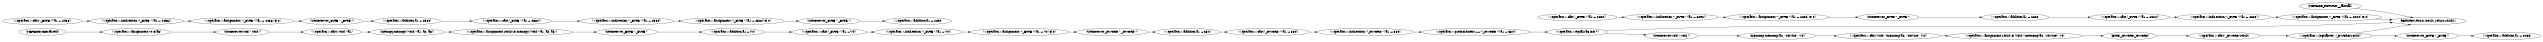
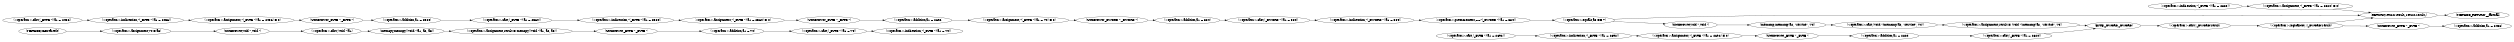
edge "(METHOD_RETURN,__fastcall)" -> "(RETURN,return result;,return result;)": reversed
edge "(<operator>.cast,(_BYTE *)(a1 + 2820))" -> "(<operator>.indirection,*(_BYTE *)(a1 + 2820))": now "(<operator>.cast,(_BYTE *)(a1 + 2820))" -> "(BYTE,_DWORD,_DWORD)"
edge "(<operator>.indirection,*(_BYTE *)(a1 + v4))" -> "(<operator>.assignment,*(_BYTE *)(a1 + v4) = 0)": now "(<operator>.addition,a1 + 2692)" -> "(<operator>.assignment,*(_BYTE *)(a1 + v4) = 0)"
